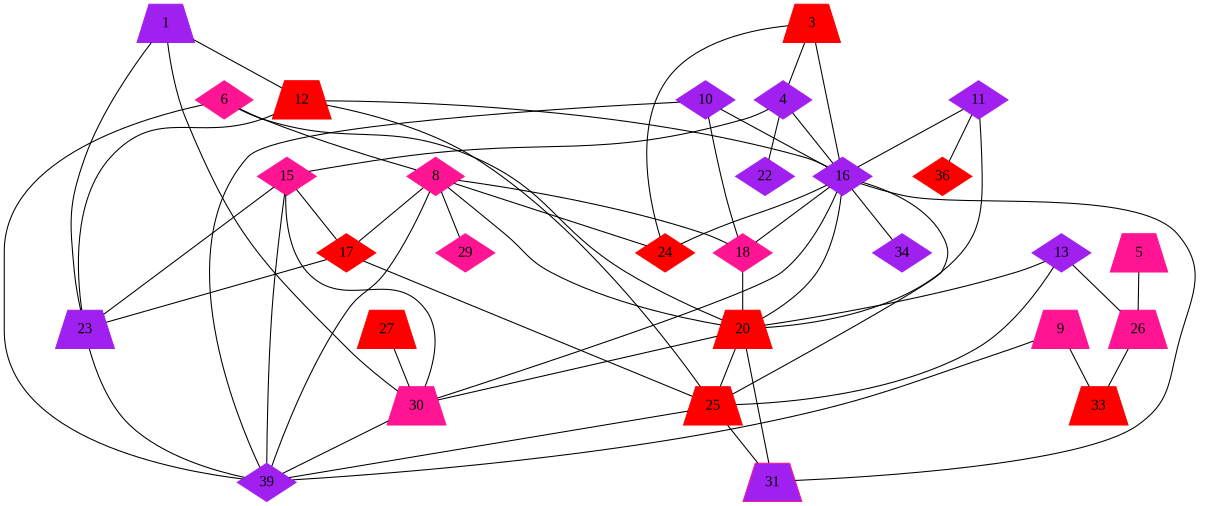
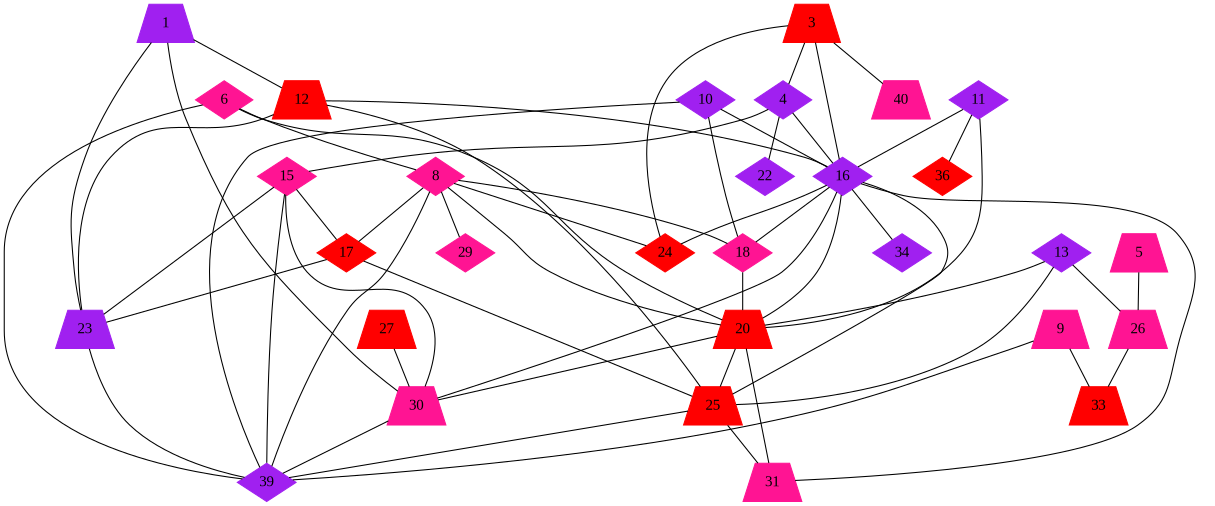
node "40": added
node "31": fillcolor purple -> deeppink
